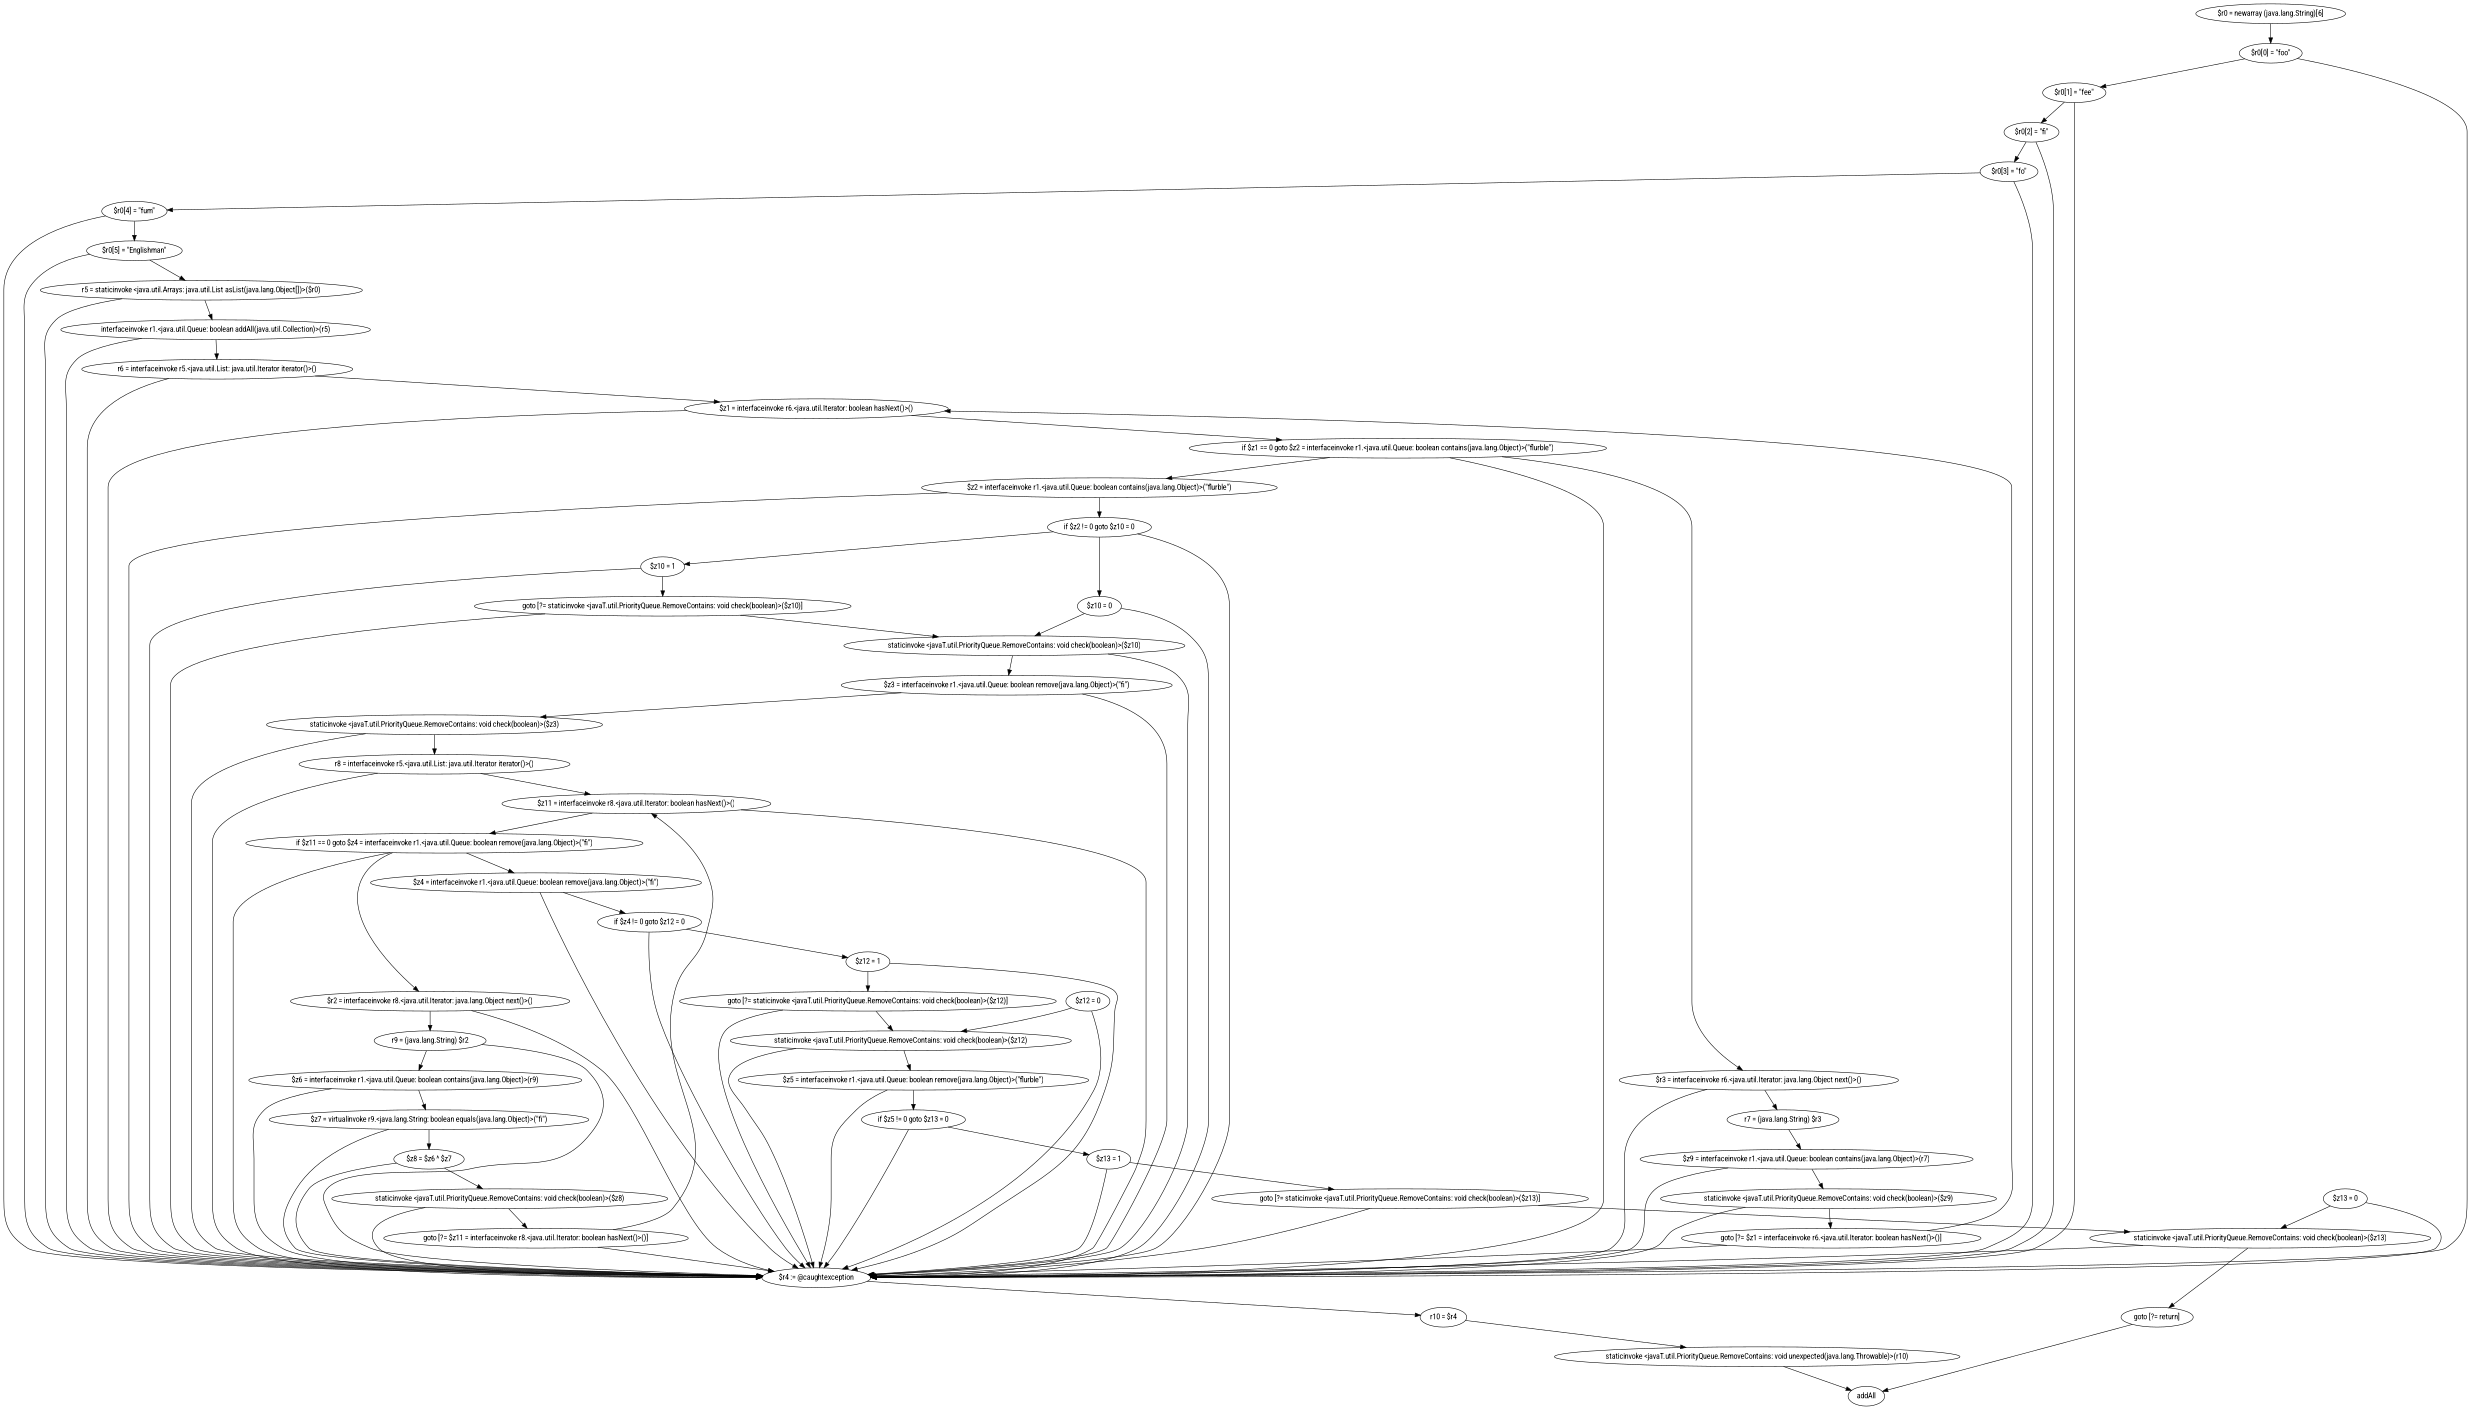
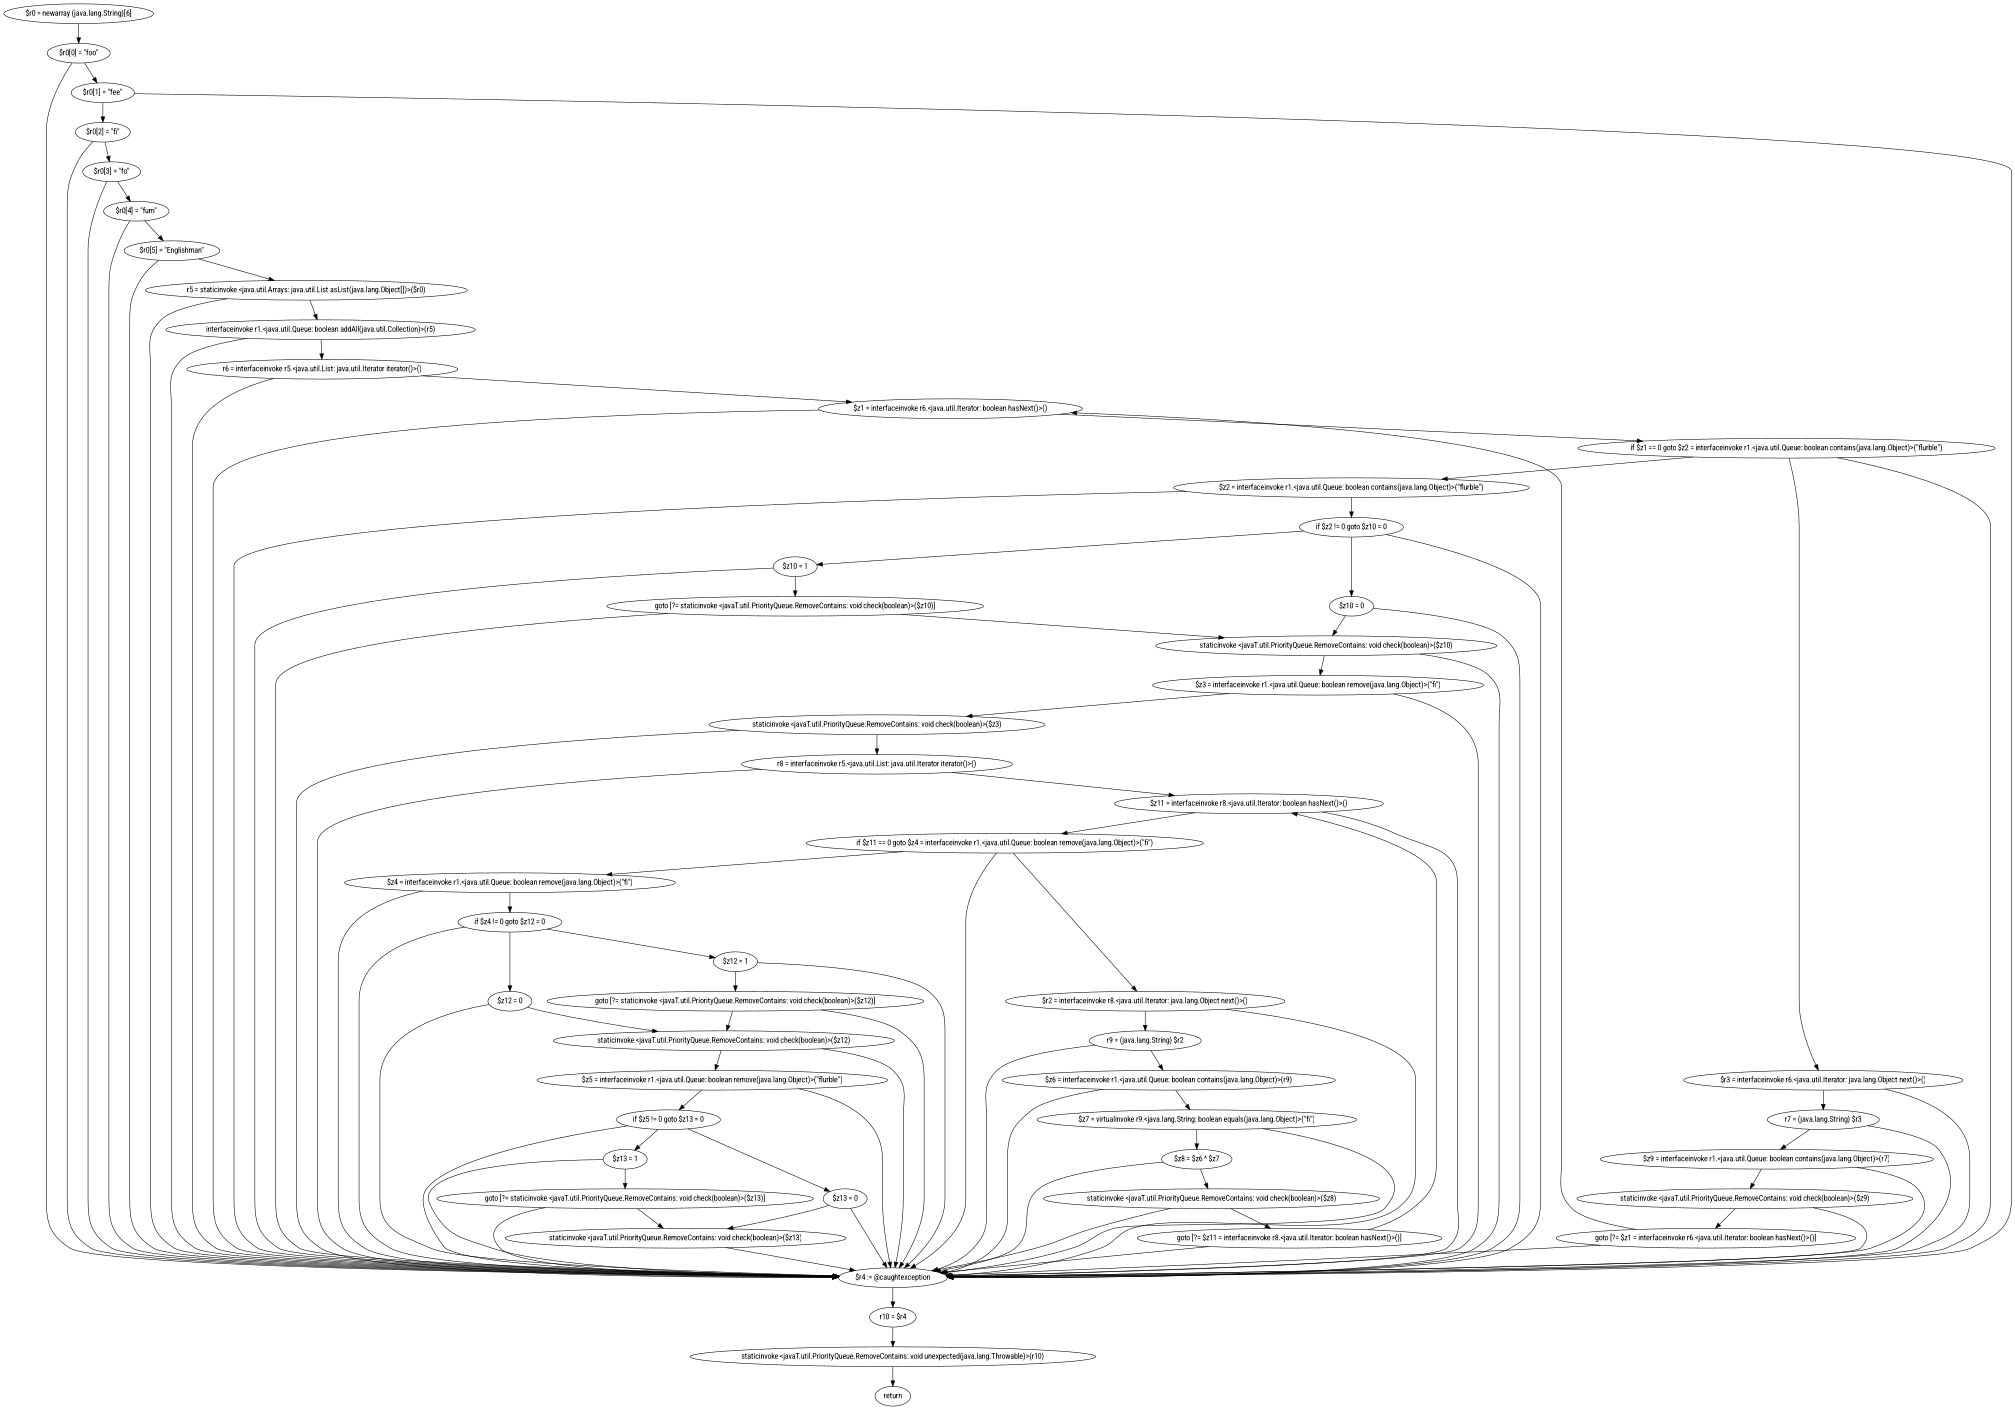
edge "if $z4 != 0 goto $z12 = 0" -> "$z12 = 0": added
edge "if $z5 != 0 goto $z13 = 0" -> "$z13 = 0": added
edge "r7 = (java.lang.String) $r3" -> "$r4 := @caughtexception": added
node "goto [?= return]": removed
node "addAll": label "addAll" -> "return"
